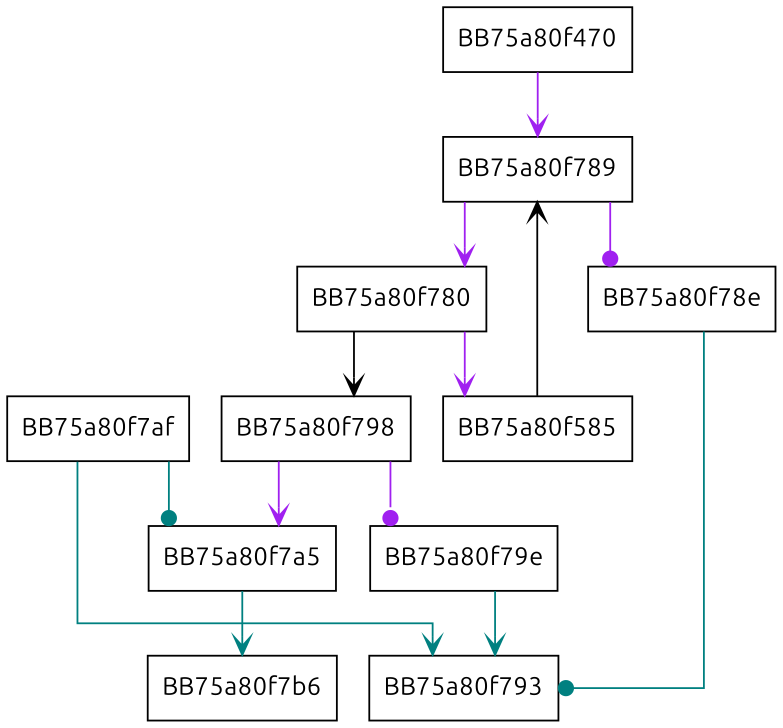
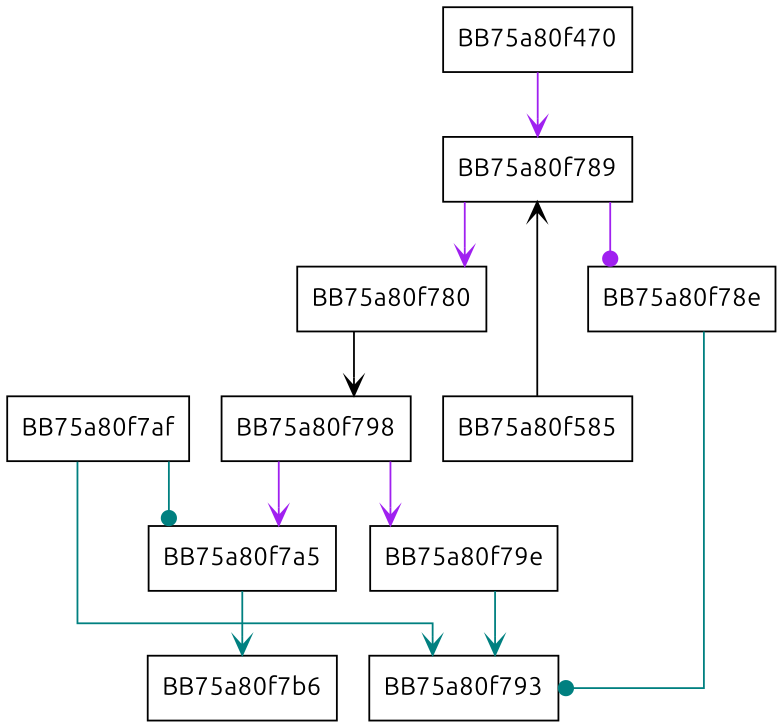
edge "BB75a80f780" -> "BB75a80f585": removed
edge "BB75a80f798" -> "BB75a80f79e": arrowhead dot -> vee
